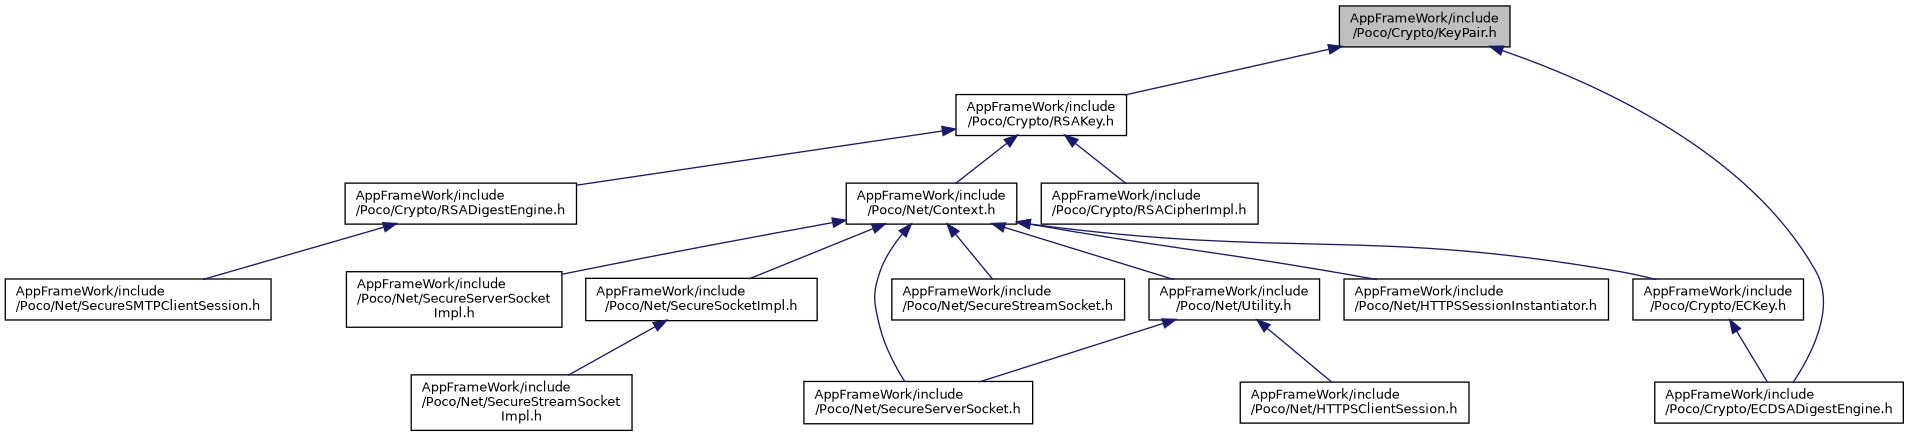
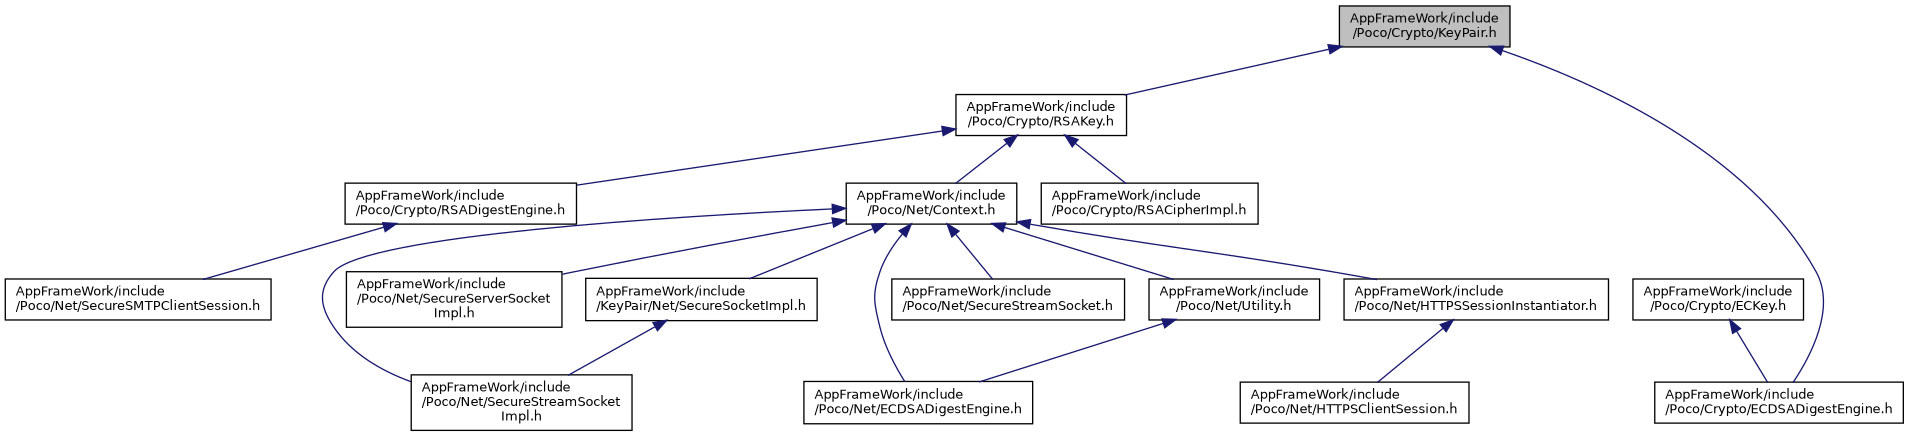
edge "AppFrameWork/include /Poco/Crypto/ECKey.h" -> "AppFrameWork/include /Poco/Net/Context.h": now "AppFrameWork/include /Poco/Net/SecureStreamSocket Impl.h" -> "AppFrameWork/include /Poco/Net/Context.h"
node "AppFrameWork/include /Poco/Net/SecureSocketImpl.h": label "AppFrameWork/include /Poco/Net/SecureSocketImpl.h" -> "AppFrameWork/include /KeyPair/Net/SecureSocketImpl.h"
edge "AppFrameWork/include /Poco/Net/HTTPSClientSession.h" -> "AppFrameWork/include /Poco/Net/Utility.h": now "AppFrameWork/include /Poco/Net/HTTPSClientSession.h" -> "AppFrameWork/include /Poco/Net/HTTPSSessionInstantiator.h"
node "AppFrameWork/include /Poco/Net/SecureServerSocket.h": label "AppFrameWork/include /Poco/Net/SecureServerSocket.h" -> "AppFrameWork/include /Poco/Net/ECDSADigestEngine.h"
